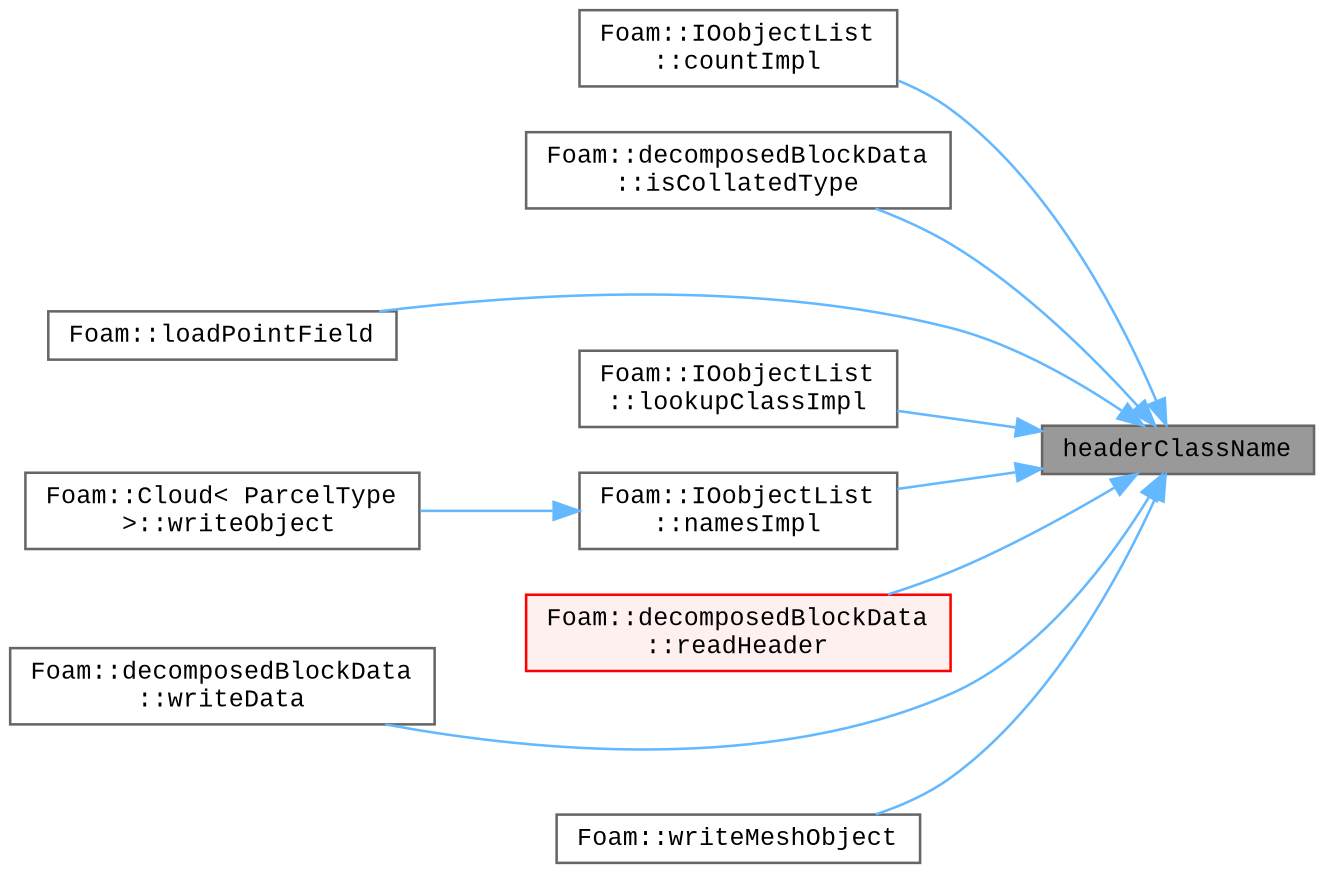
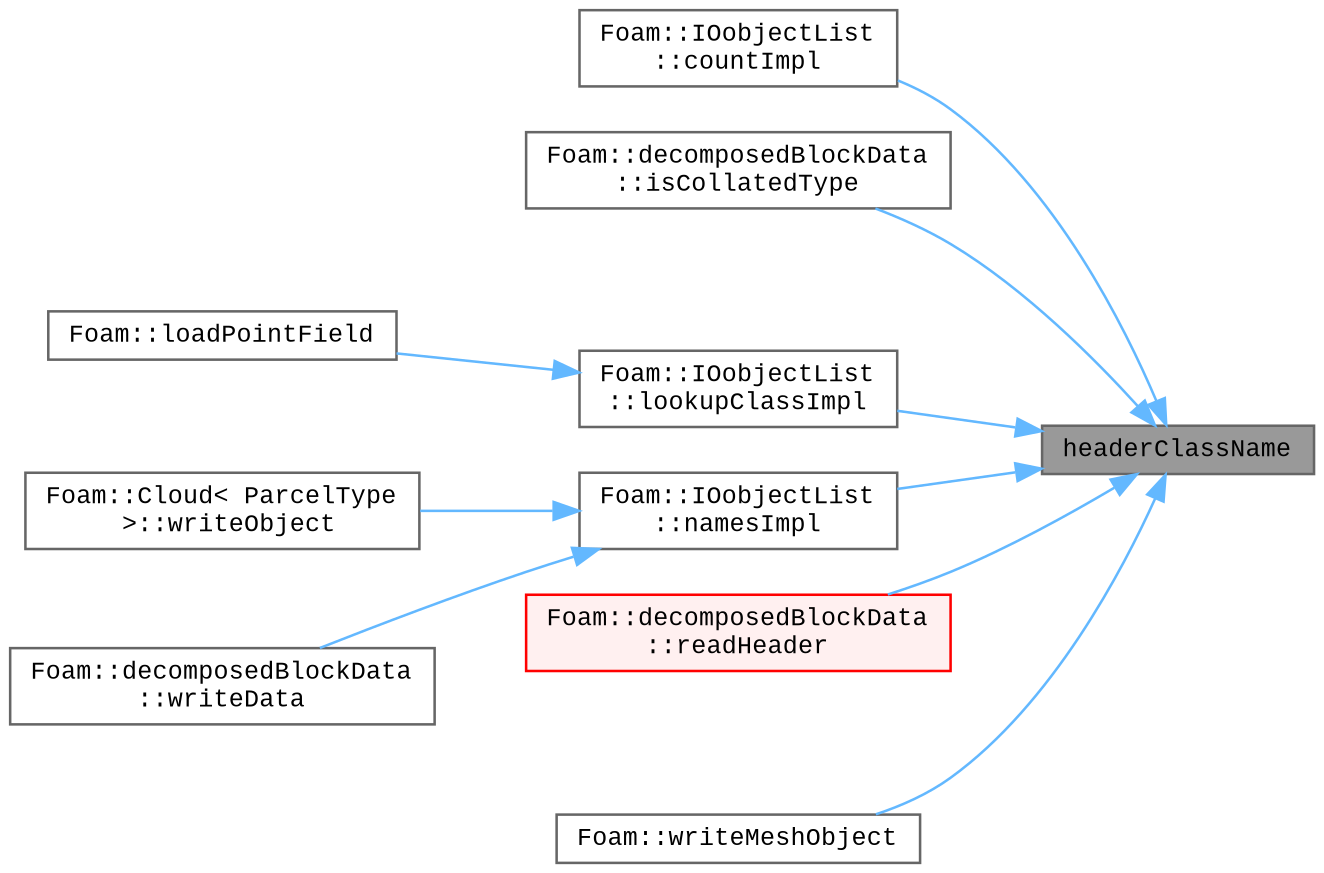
edge "Foam::loadPointField" -> "headerClassName": now "Foam::loadPointField" -> "Foam::IOobjectList ::lookupClassImpl"
edge "Foam::decomposedBlockData ::writeData" -> "headerClassName": now "Foam::decomposedBlockData ::writeData" -> "Foam::IOobjectList ::namesImpl"
